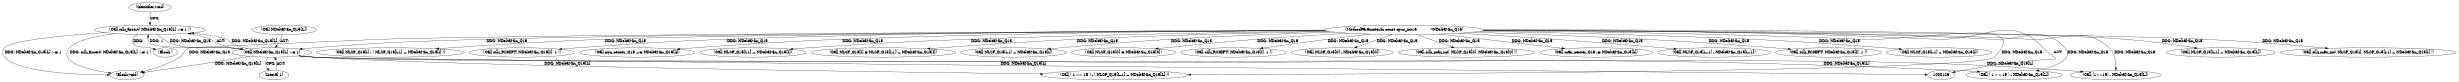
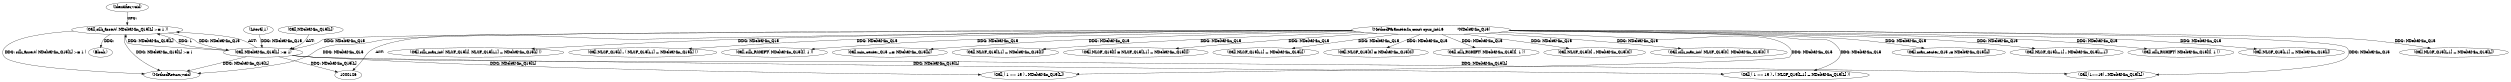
edge "(Call,NDeltaMin_Q15[L] >= 1)" -> "(Literal,1)": removed, label "CFG:"
edge "(Literal,1)" -> "(Call,NDeltaMin_Q15[L] >= 1)": label "AST: " -> "DDG: NDeltaMin_Q15"
node "(Block,void)": label "(Block,void)" -> "(MethodReturn,void)"
